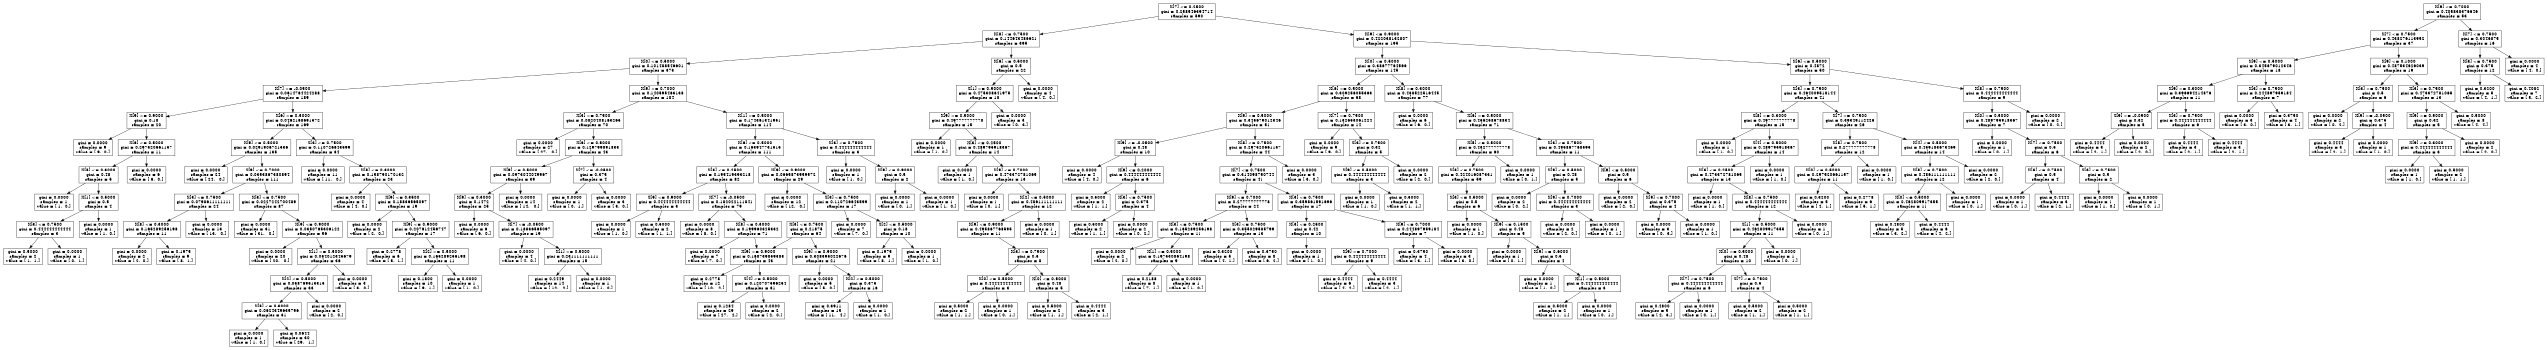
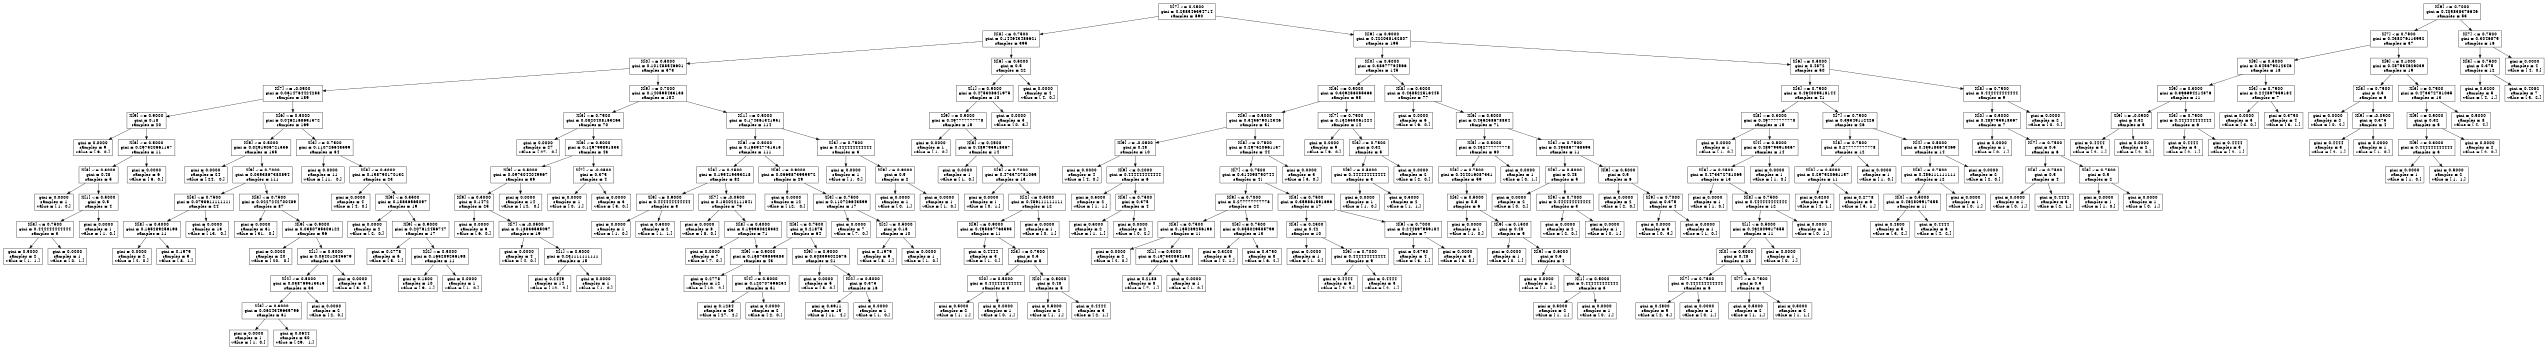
edge "X[3] <= 0.2500 gini = 0.42 samples = 10" -> "X[9] <= 0.7000 gini = 0.444444444444 samples = 9": added
node "gini = 0.4444 samples = 3 value = [ 1.  2.]": added
